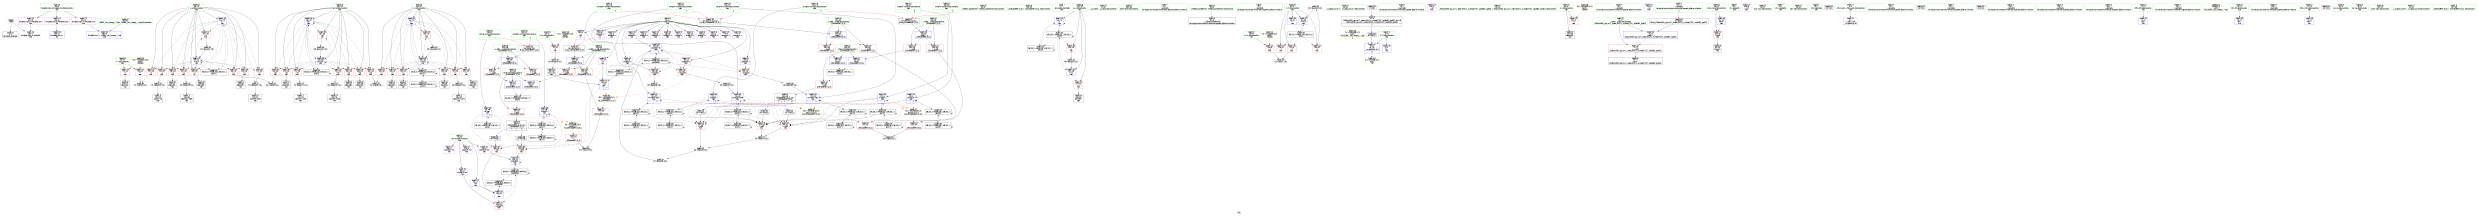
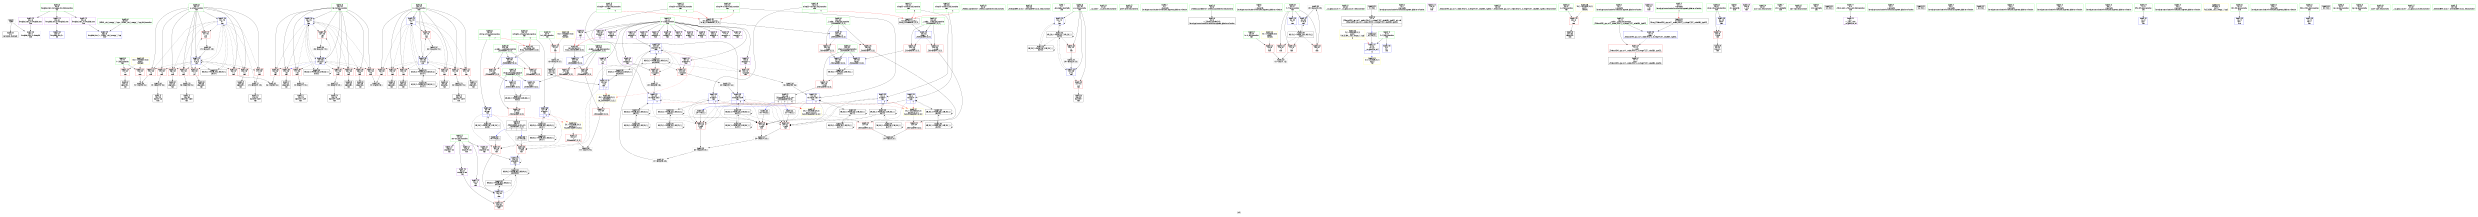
edge "NodeID: 41" -> "NodeID: 88": now "NodeID: 130" -> "NodeID: 88"
